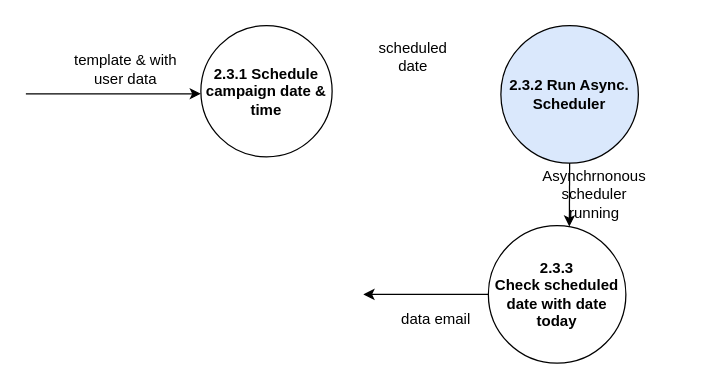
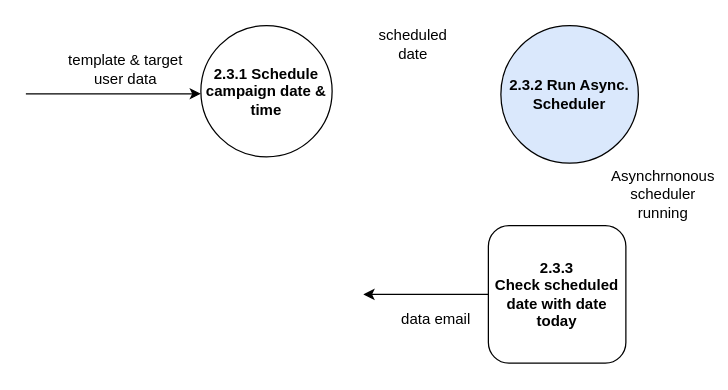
node "scheduled date": moved (413, 57) -> (413, 44)
node "template & with user data": label "template & with user data" -> "template & target user data"
edge "2.3.2 Run Async. Scheduler" -> "2.3.3 Check scheduled date with date today": removed
node "Asynchrnonous scheduler running": moved (594, 194) -> (663, 194)
node "2.3.3 Check scheduled date with date today": shape ellipse -> rounded rectangle
